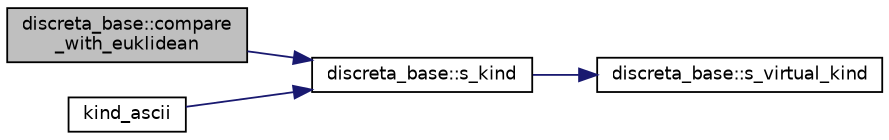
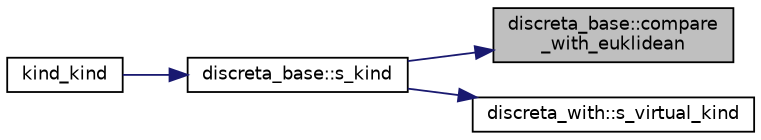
edge "discreta_base::compare _with_euklidean" -> "discreta_base::s_kind": reversed
node "discreta_base::s_virtual_kind": label "discreta_base::s_virtual_kind" -> "discreta_with::s_virtual_kind"
node "kind_ascii": label "kind_ascii" -> "kind_kind"
